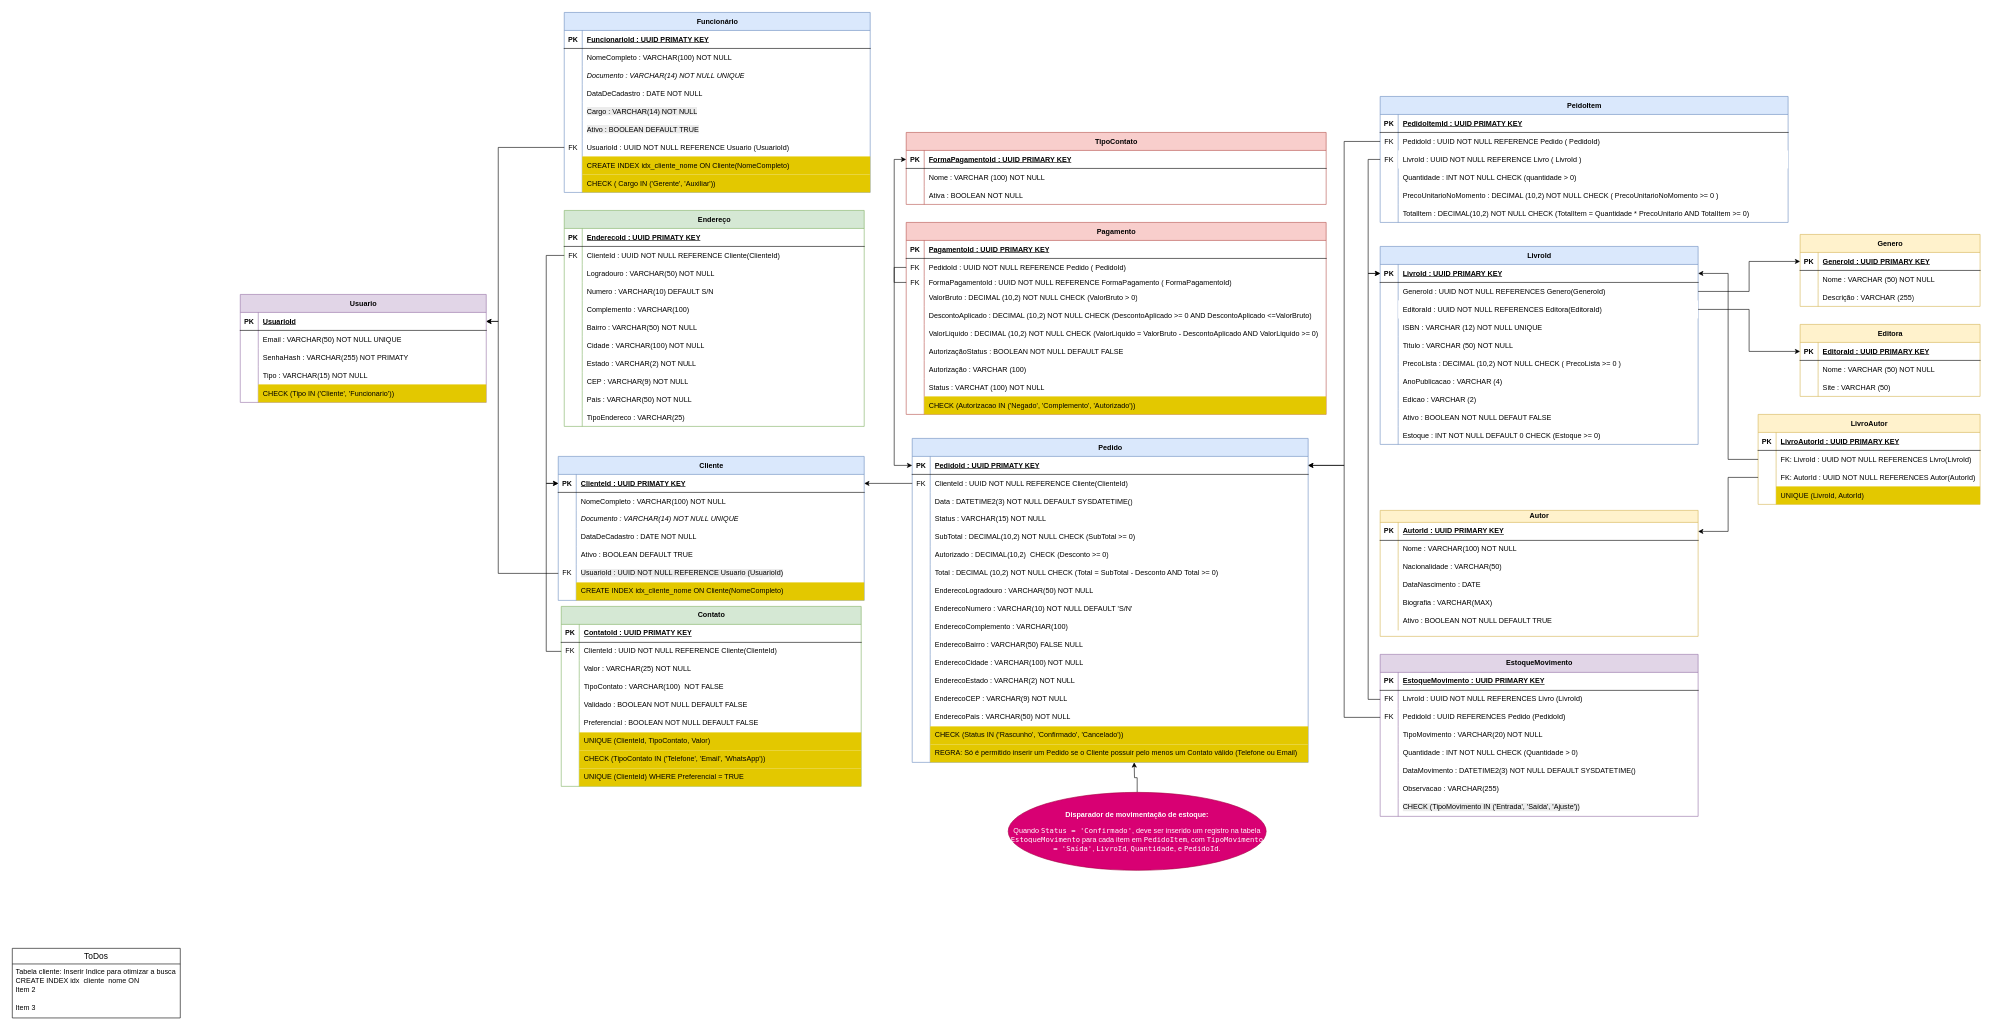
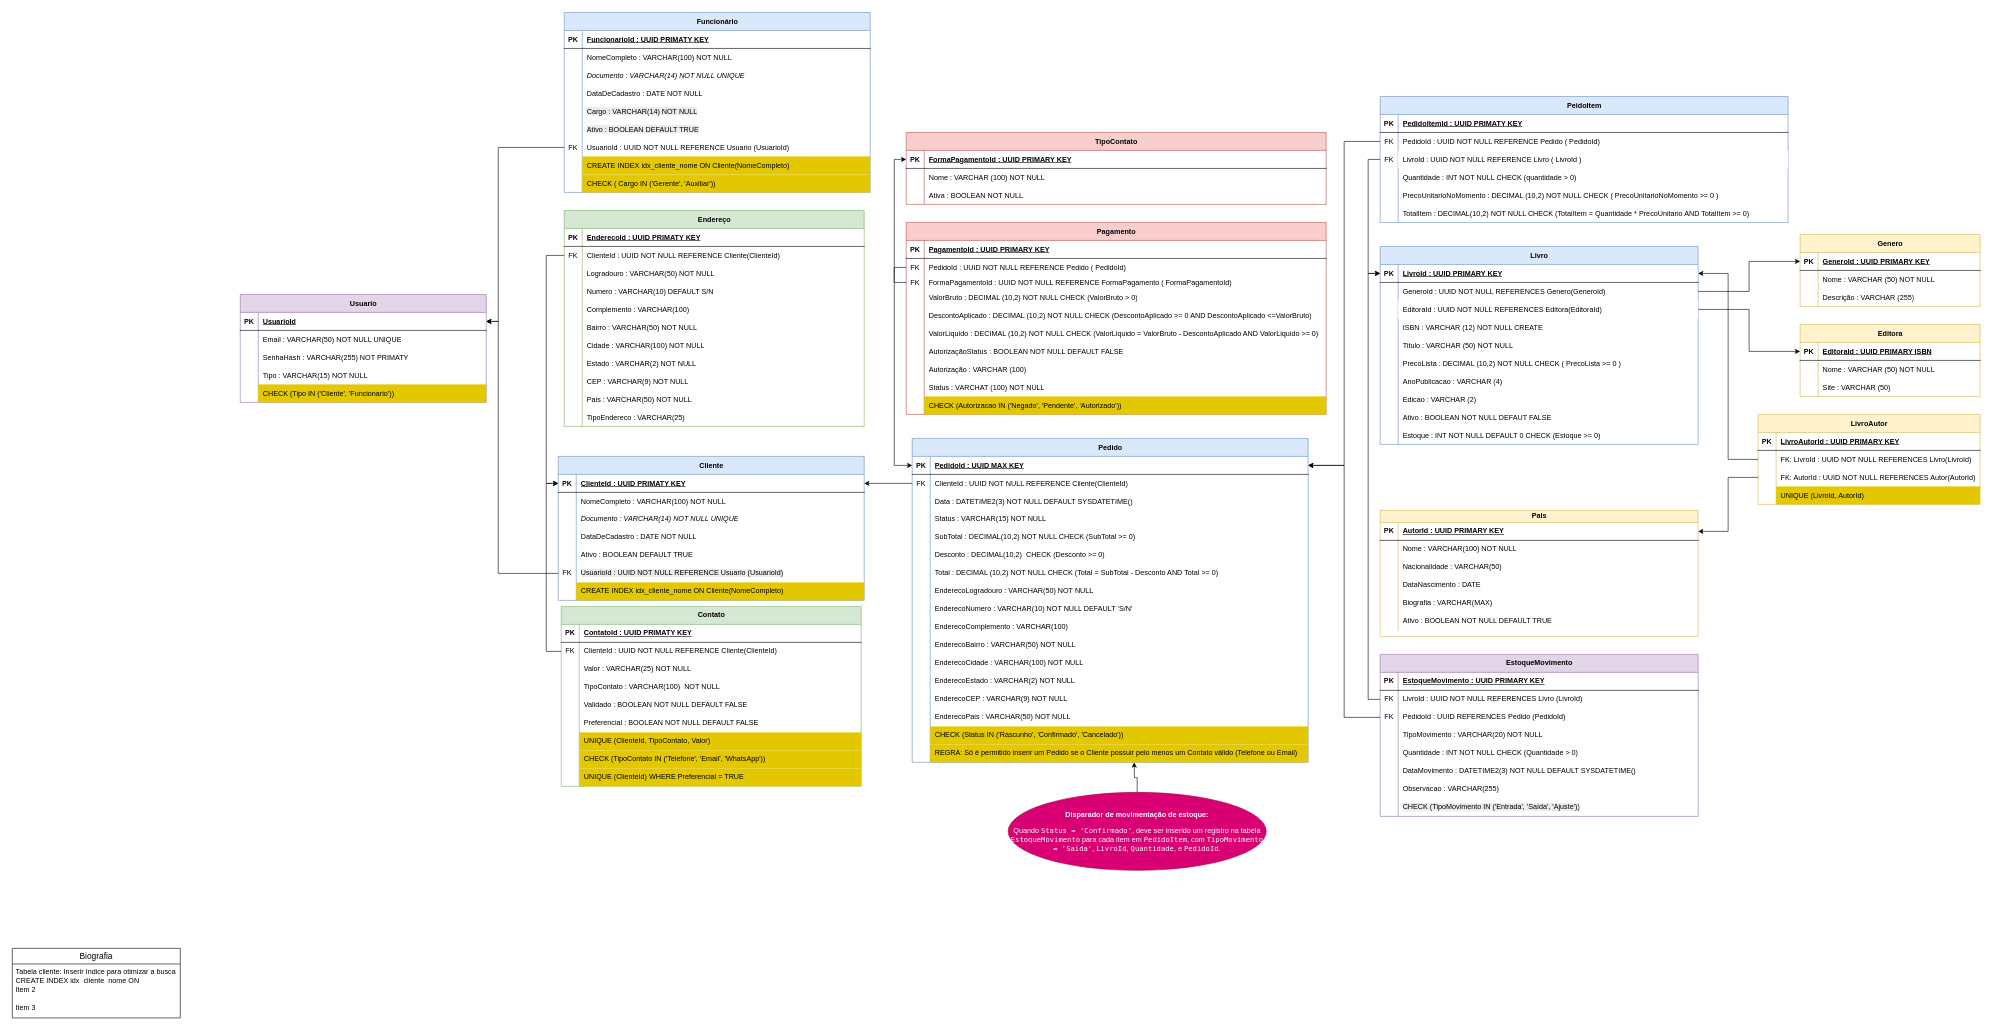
node "LivroId": label "LivroId" -> "Livro"
node "ISBN : VARCHAR (12) NOT NULL UNIQUE": label "ISBN : VARCHAR (12) NOT NULL UNIQUE" -> "ISBN : VARCHAR (12) NOT NULL CREATE"
node "EditoraId : UUID PRIMARY KEY": label "EditoraId : UUID PRIMARY KEY" -> "EditoraId : UUID PRIMARY ISBN"
node "CHECK (Autorizacao IN ('Negado', 'Complemento', 'Autorizado'))": label "CHECK (Autorizacao IN ('Negado', 'Complemento', 'Autorizado'))" -> "CHECK (Autorizacao IN ('Negado', 'Pendente', 'Autorizado'))"
node "PedidoId : UUID PRIMATY KEY": label "PedidoId : UUID PRIMATY KEY" -> "PedidoId : UUID MAX KEY"
node "Autor": label "Autor" -> "Pais"
node "Autorizado : DECIMAL(10,2) CHECK (Desconto >= 0)": label "Autorizado : DECIMAL(10,2) CHECK (Desconto >= 0)" -> "Desconto : DECIMAL(10,2) CHECK (Desconto >= 0)"
node "EnderecoBairro : VARCHAR(50) FALSE NULL": label "EnderecoBairro : VARCHAR(50) FALSE NULL" -> "EnderecoBairro : VARCHAR(50) NOT NULL"
node "TipoContato : VARCHAR(100) NOT FALSE": label "TipoContato : VARCHAR(100) NOT FALSE" -> "TipoContato : VARCHAR(100) NOT NULL"
node "ToDos": label "ToDos" -> "Biografia"
